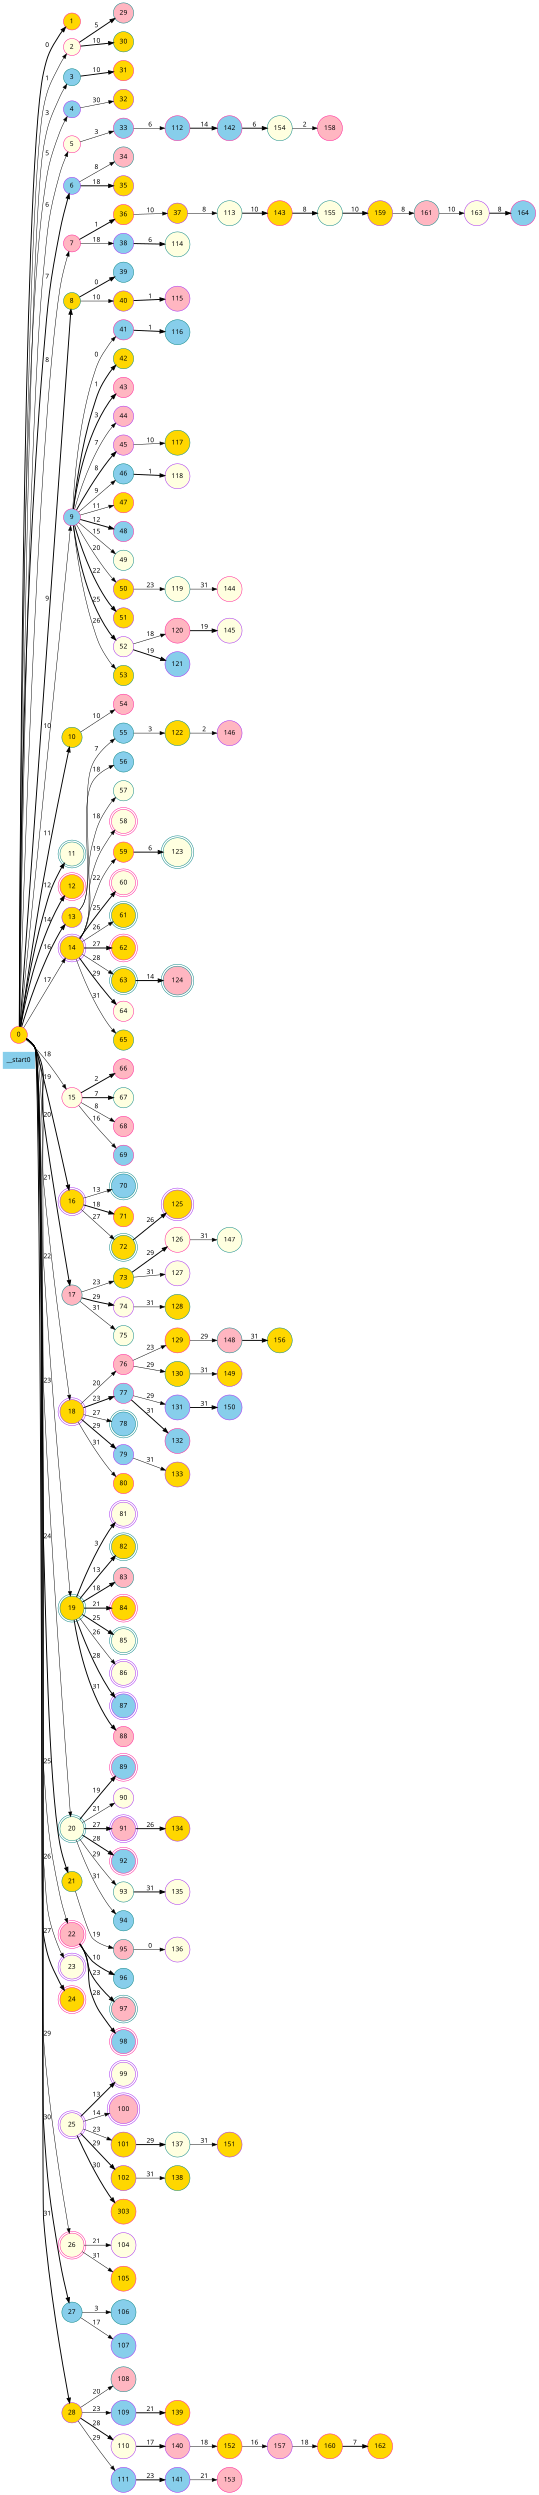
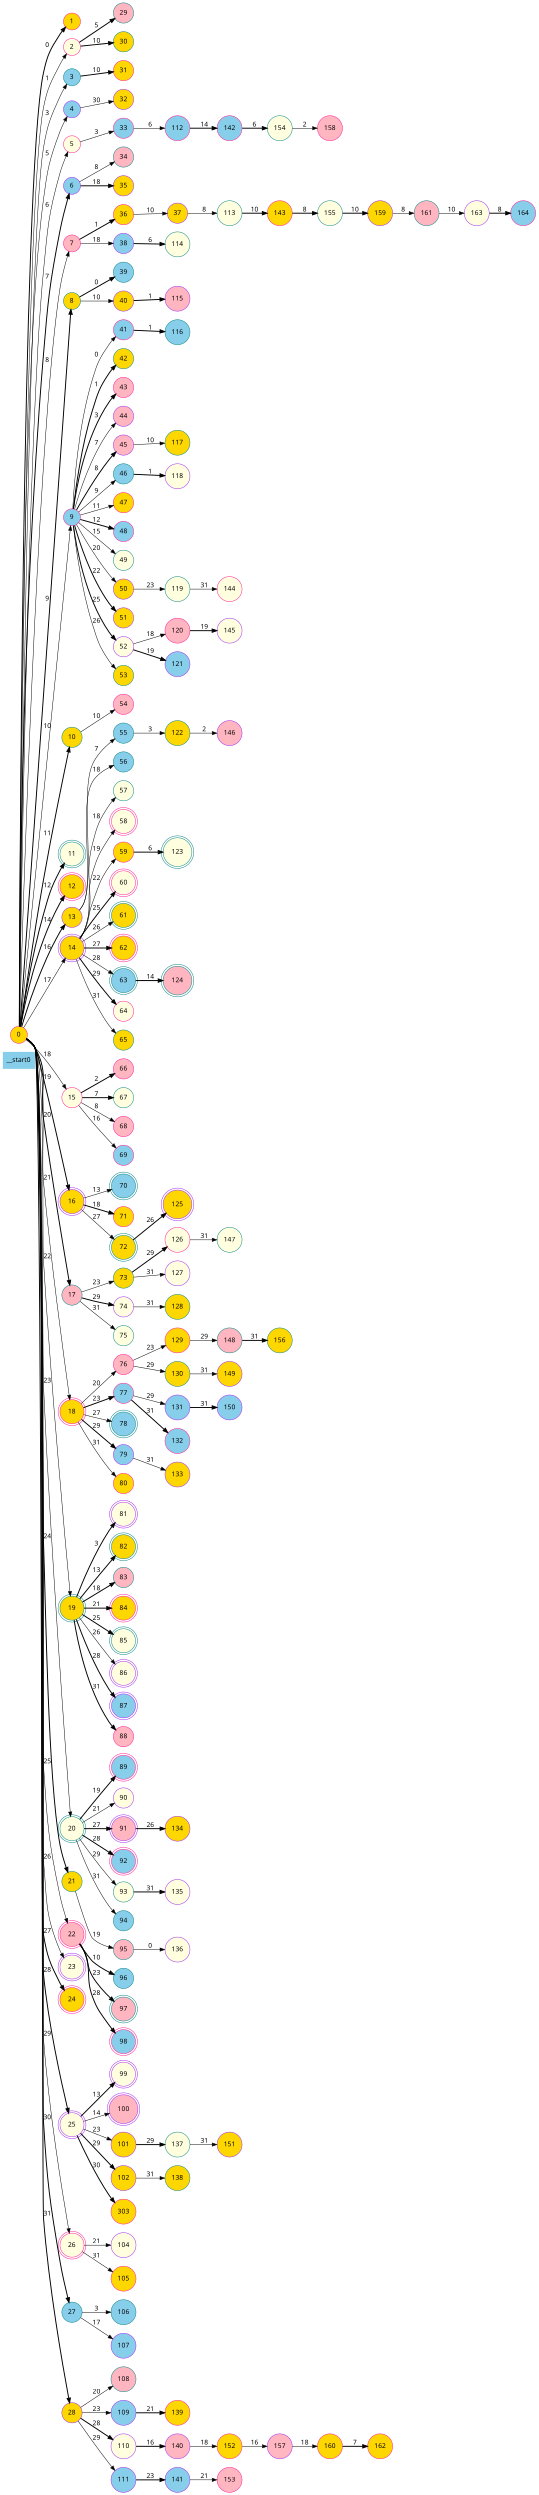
node "63": fillcolor gold -> skyblue
node "18": color purple -> deeppink
edge "0" -> "25": added, label "28"
edge "110" -> "140": label "17" -> "16"
